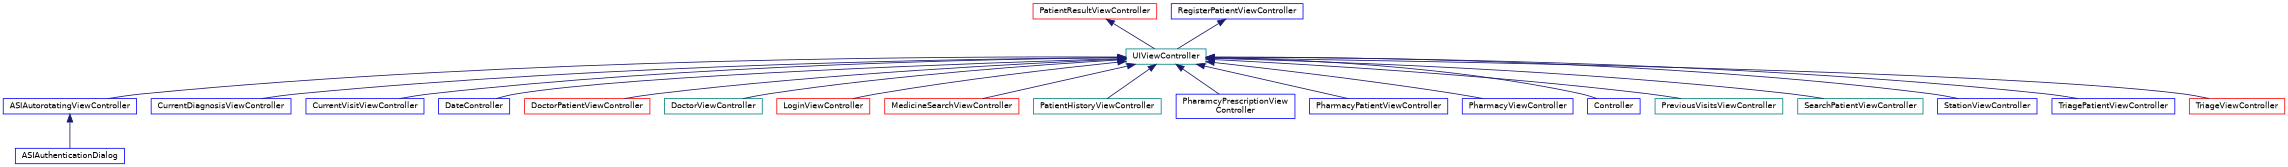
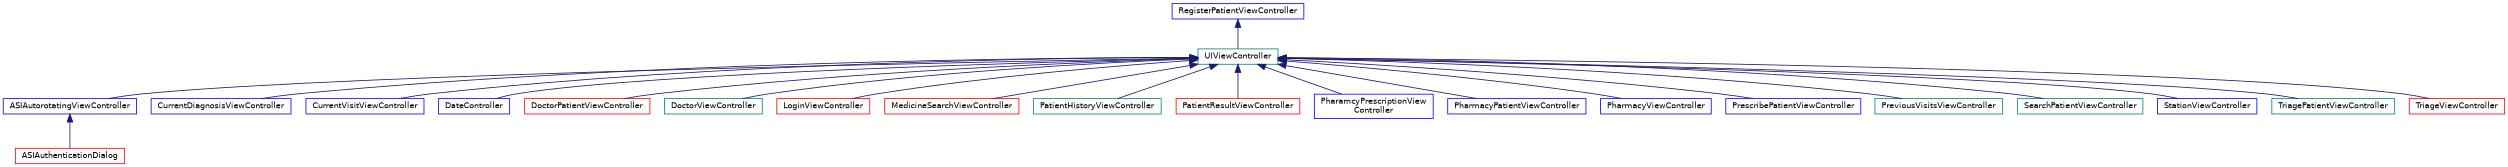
edge "UIViewController" -> "PatientResultViewController": reversed
node "Controller": label "Controller" -> "PrescribePatientViewController"
node "TriagePatientViewController": color blue -> teal
node "ASIAuthenticationDialog": color blue -> red
